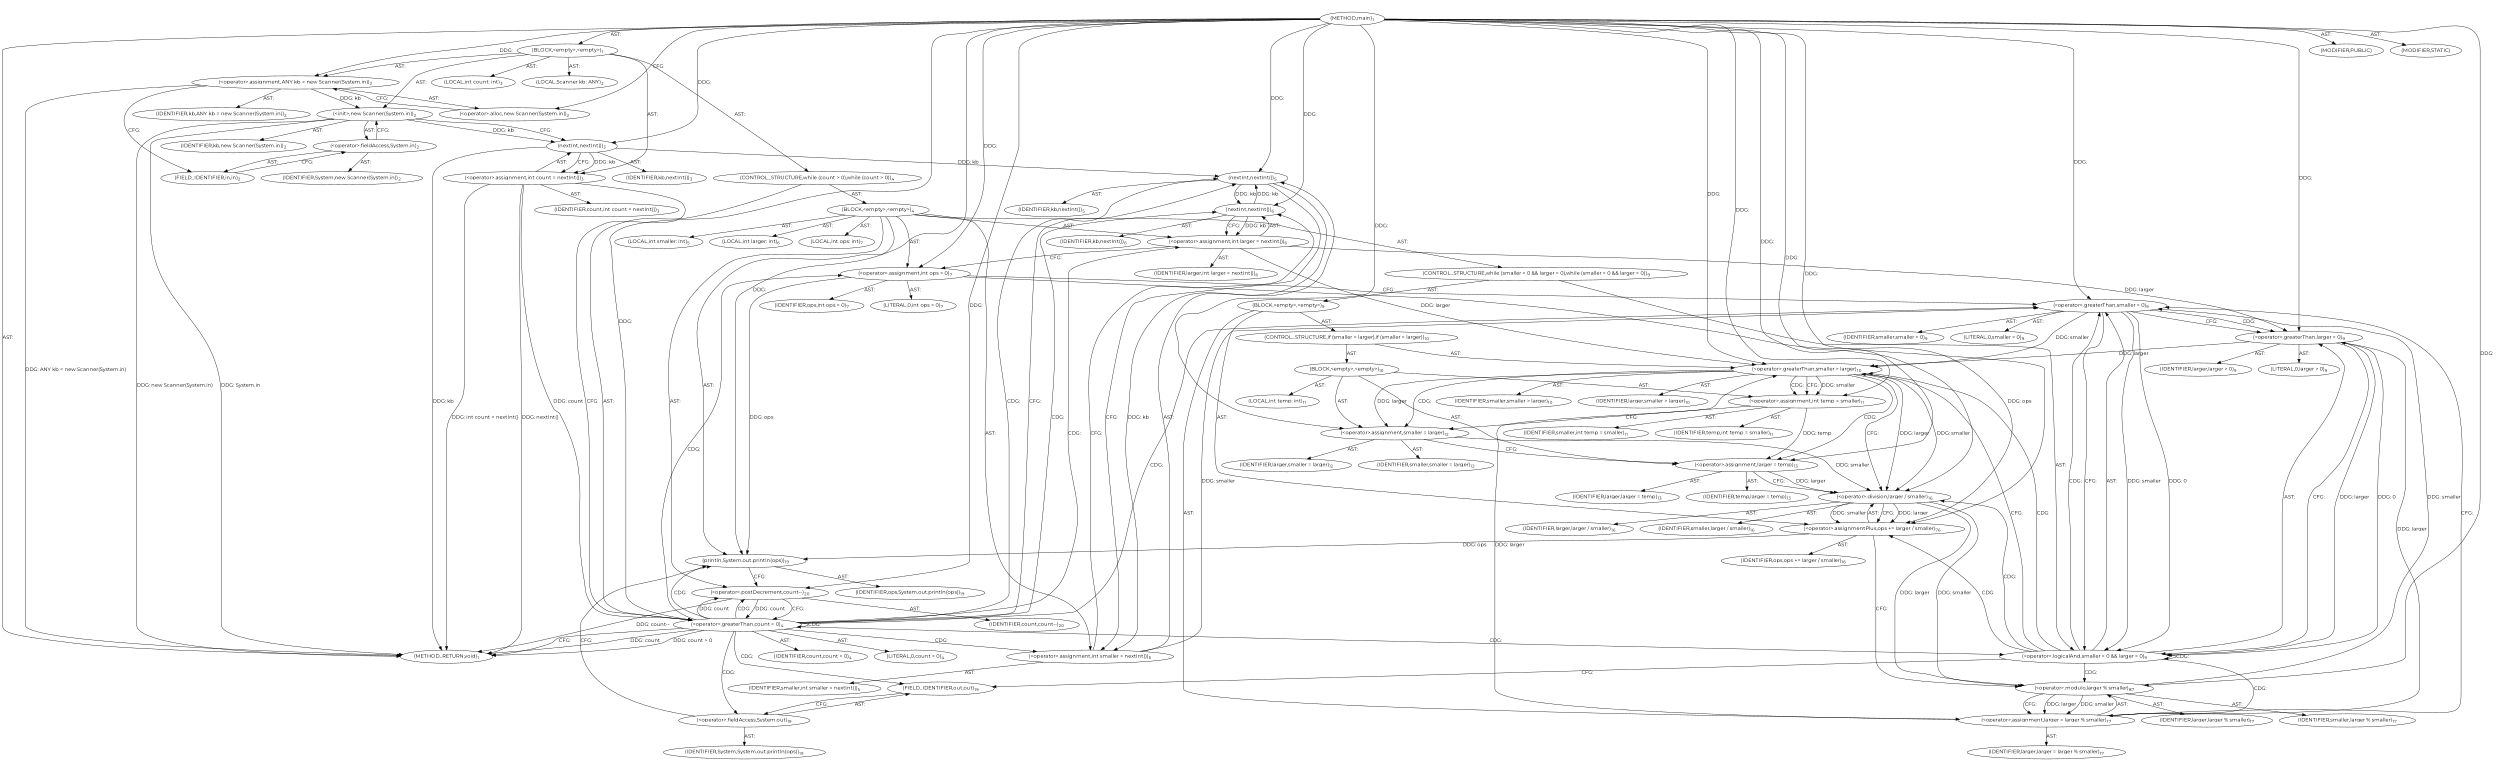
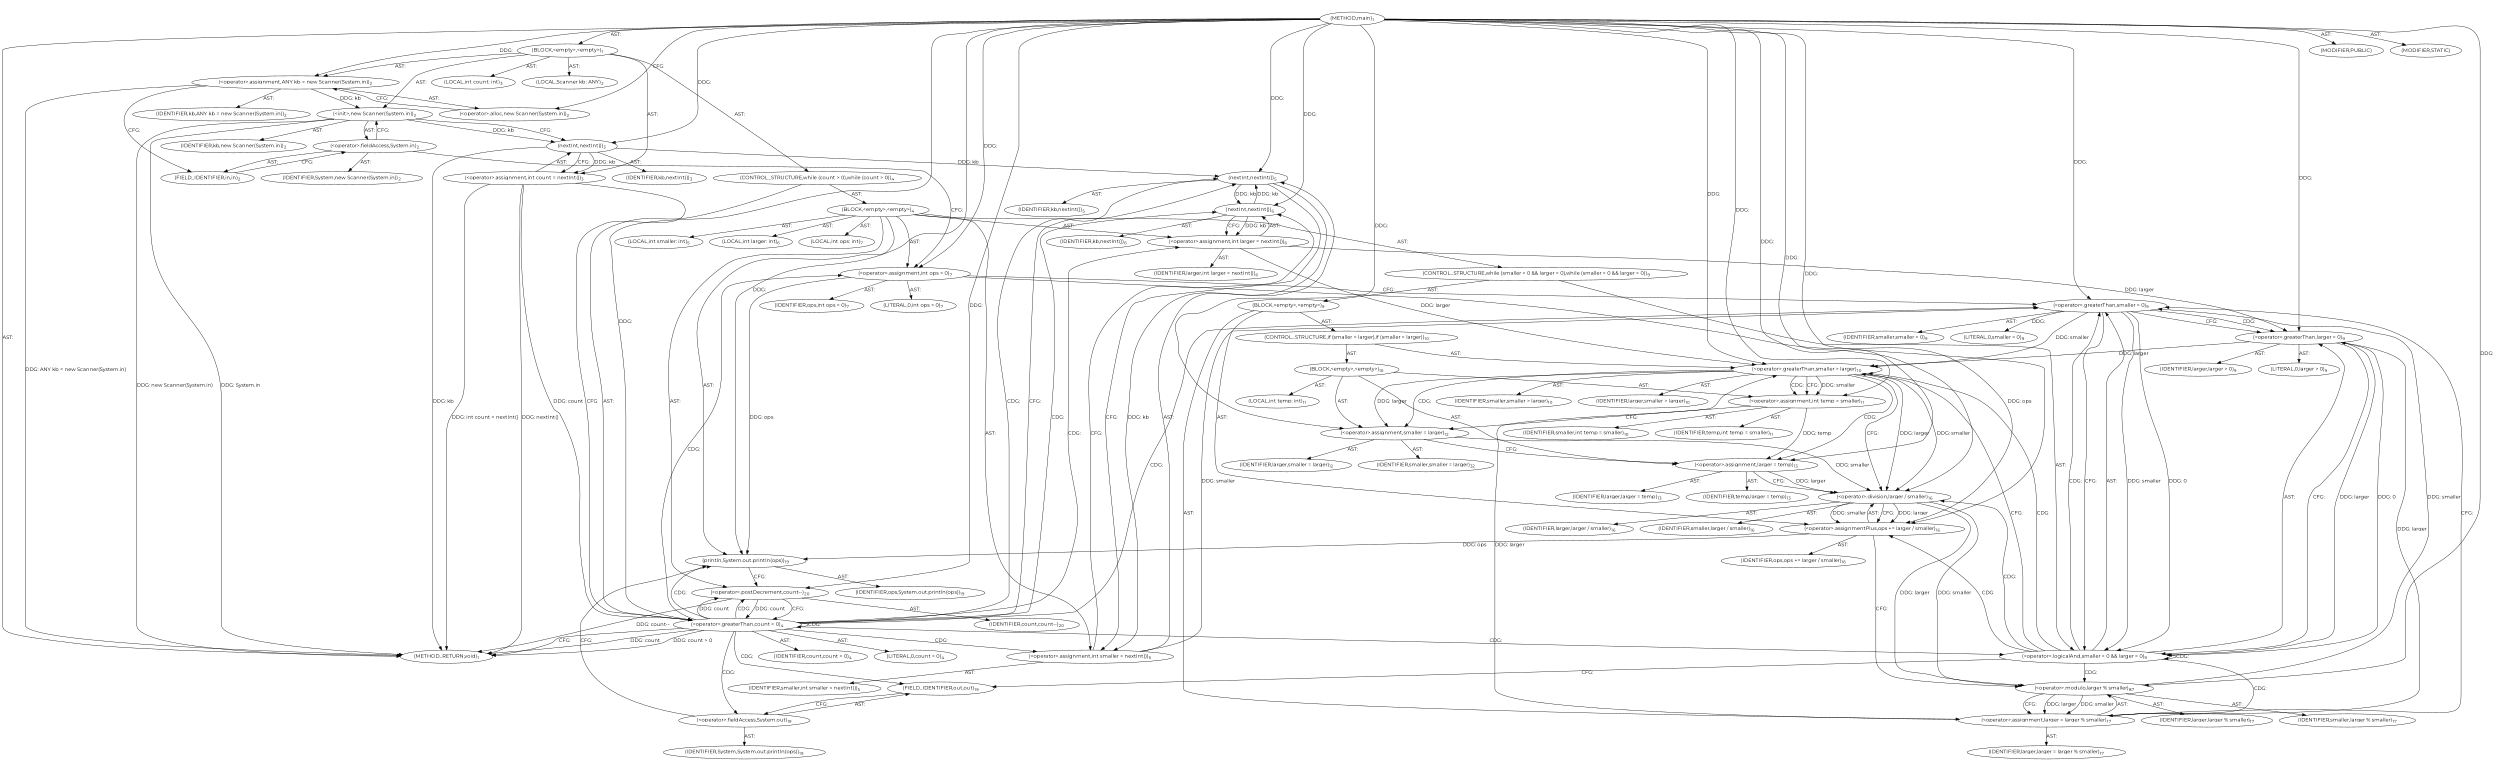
node "(IDENTIFIER,count,int count = nextInt())": removed
edge "(<operator>.assignment,int larger = nextInt())" -> "(<operator>.assignment,int ops = 0)": now "(<operator>.fieldAccess,System.in)" -> "(<operator>.assignment,int ops = 0)"
edge "(<operator>.greaterThan,smaller > 0)" -> "(LITERAL,0,smaller > 0)": label "AST: " -> "DDG: "
node "(IDENTIFIER,smaller,int temp = smaller)": text "11" -> "10"
node "(IDENTIFIER,smaller,smaller = larger)": text "12" -> "32"
node "(<operator>.assignmentPlus,ops += larger / smaller)": text "76" -> "16"
